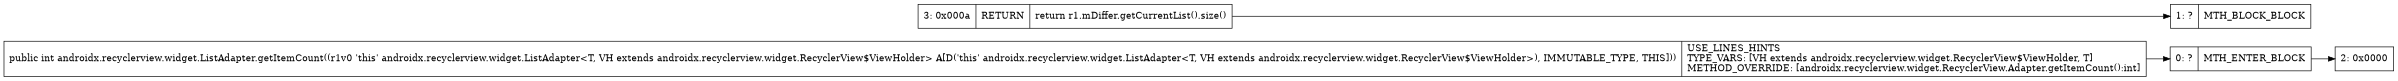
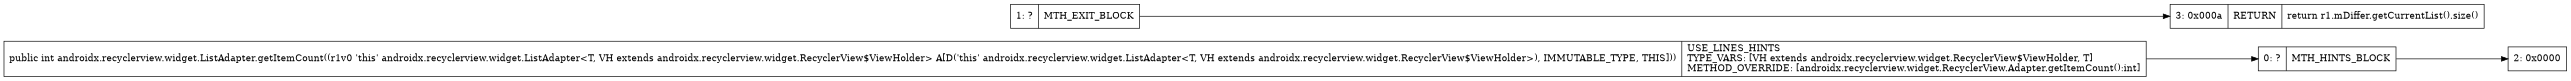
edge "3: 0x000a" -> "1: ?": reversed
node "1: ?": text "MTH_BLOCK_BLOCK" -> "MTH_EXIT_BLOCK"
node "0: ?": text "MTH_ENTER_BLOCK" -> "MTH_HINTS_BLOCK"
